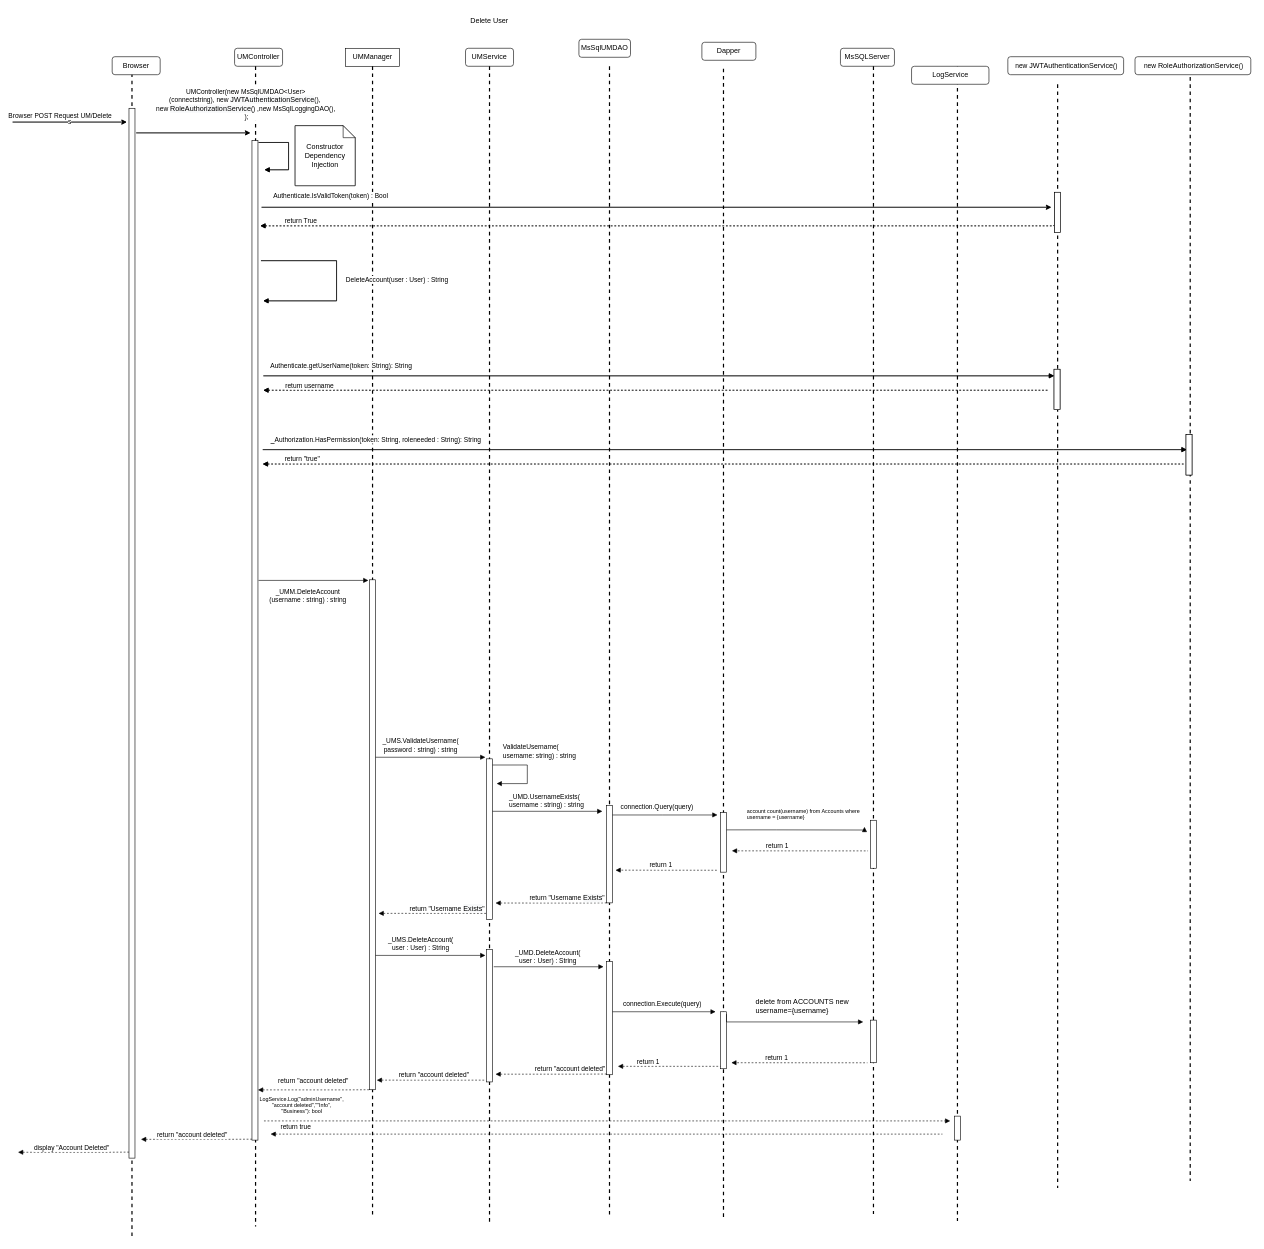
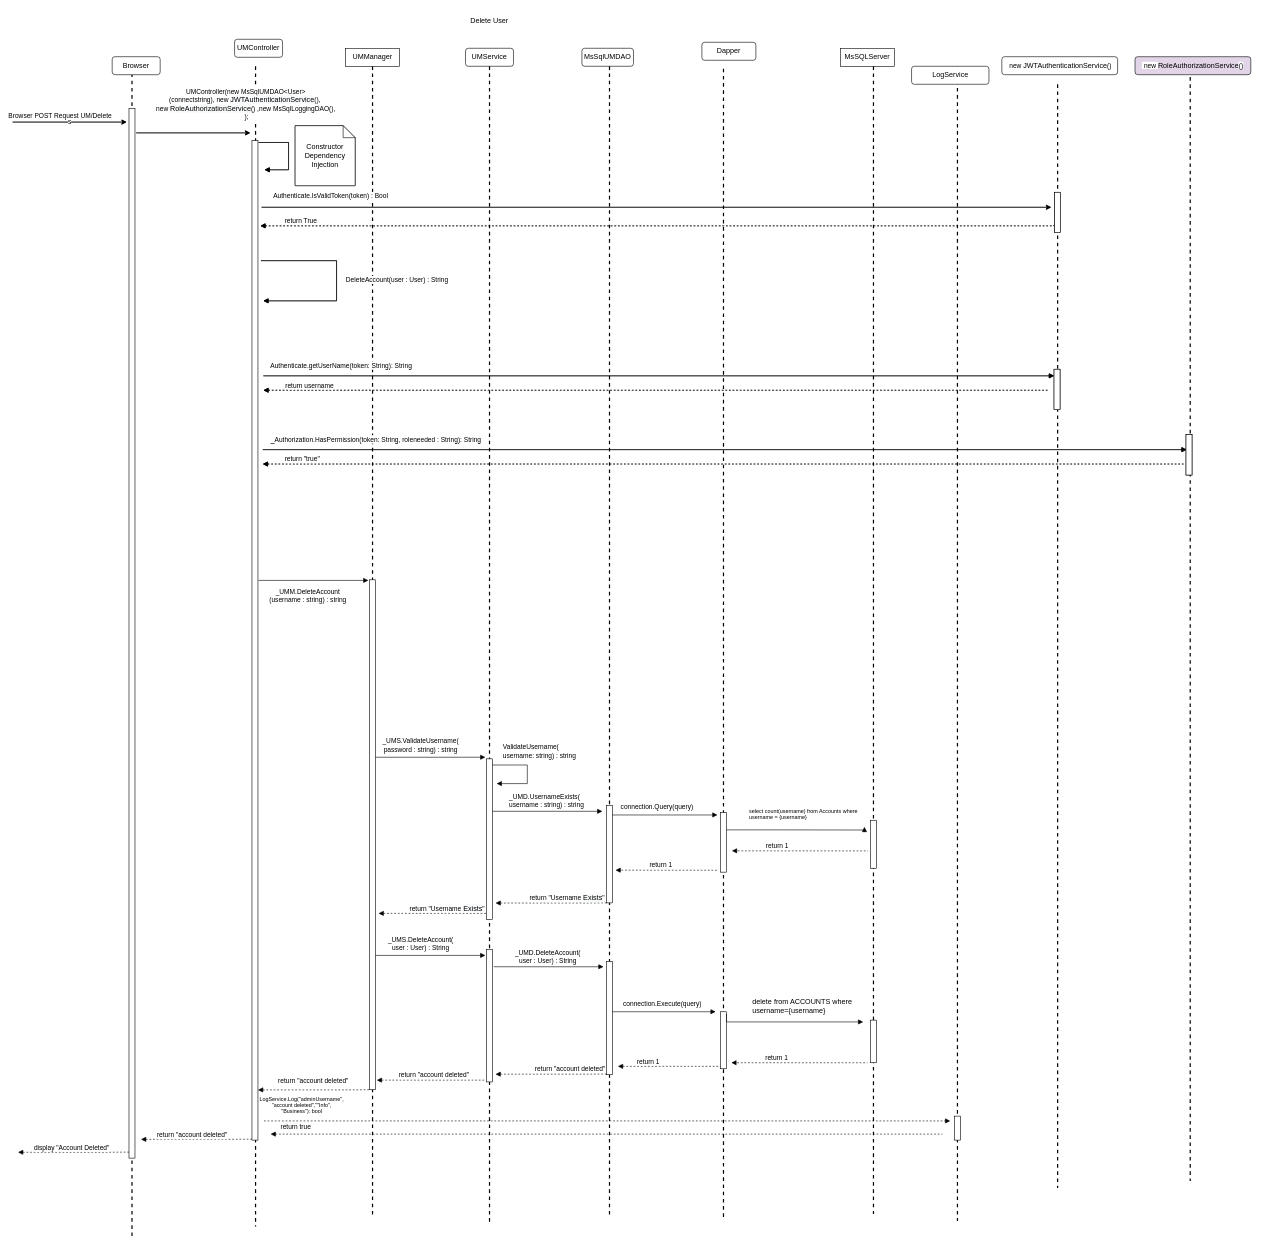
node "MsSqlUMDAO": moved (605, 48) -> (608, 57)
node "UMController": moved (258, 57) -> (258, 48)
node "MsSQLServer": shape rounded rectangle -> rectangle
node "new JWTAuthenticationService()": moved (1066, 66) -> (1060, 66)
node "new RoleAuthorizationService()": fillcolor #ffffff -> #e1d5e7
node "account count(username) from Accounts where username = {username}": label "account count(username) from Accounts where username = {username}" -> "select count(username) from Accounts where username = {username}"
node "delete from ACCOUNTS new username={username}": label "delete from ACCOUNTS new username={username}" -> "delete from ACCOUNTS where username={username}"
